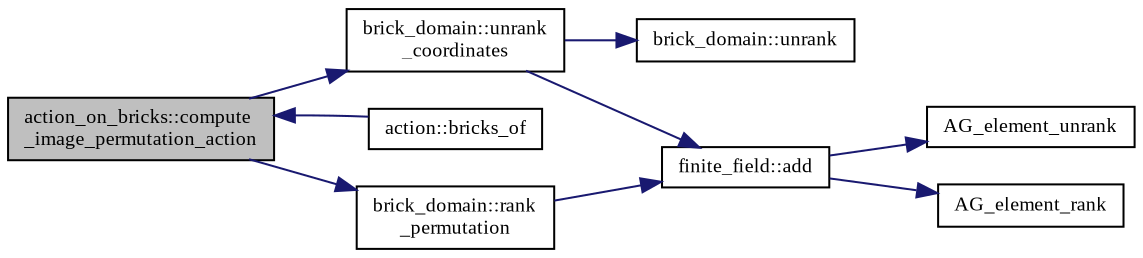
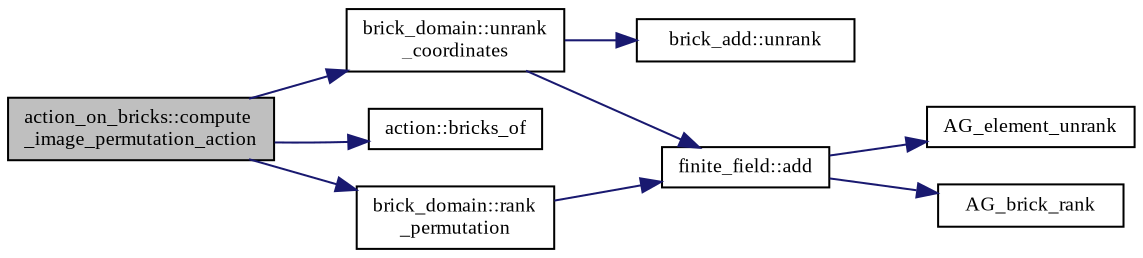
node "brick_domain::unrank": label "brick_domain::unrank" -> "brick_add::unrank"
edge "action::bricks_of" -> "action_on_bricks::compute _image_permutation_action": reversed
node "AG_element_rank": label "AG_element_rank" -> "AG_brick_rank"
